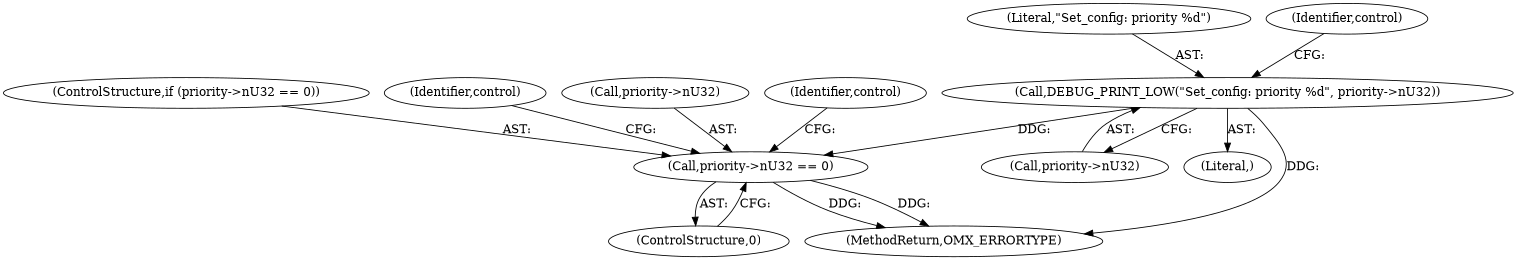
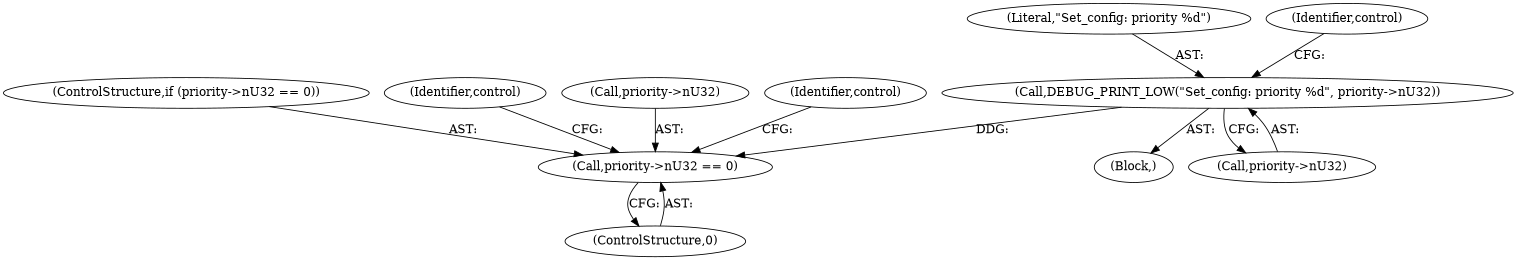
node "(Literal,)": label "(Literal,)" -> "(Block,)"
edge "(Call,priority->nU32 == 0)" -> "(ControlStructure,0)": label "AST: " -> "CFG: "
edge "(ControlStructure,0)" -> "(Call,priority->nU32 == 0)": label "CFG: " -> "AST: "
node "(MethodReturn,OMX_ERRORTYPE)": removed
